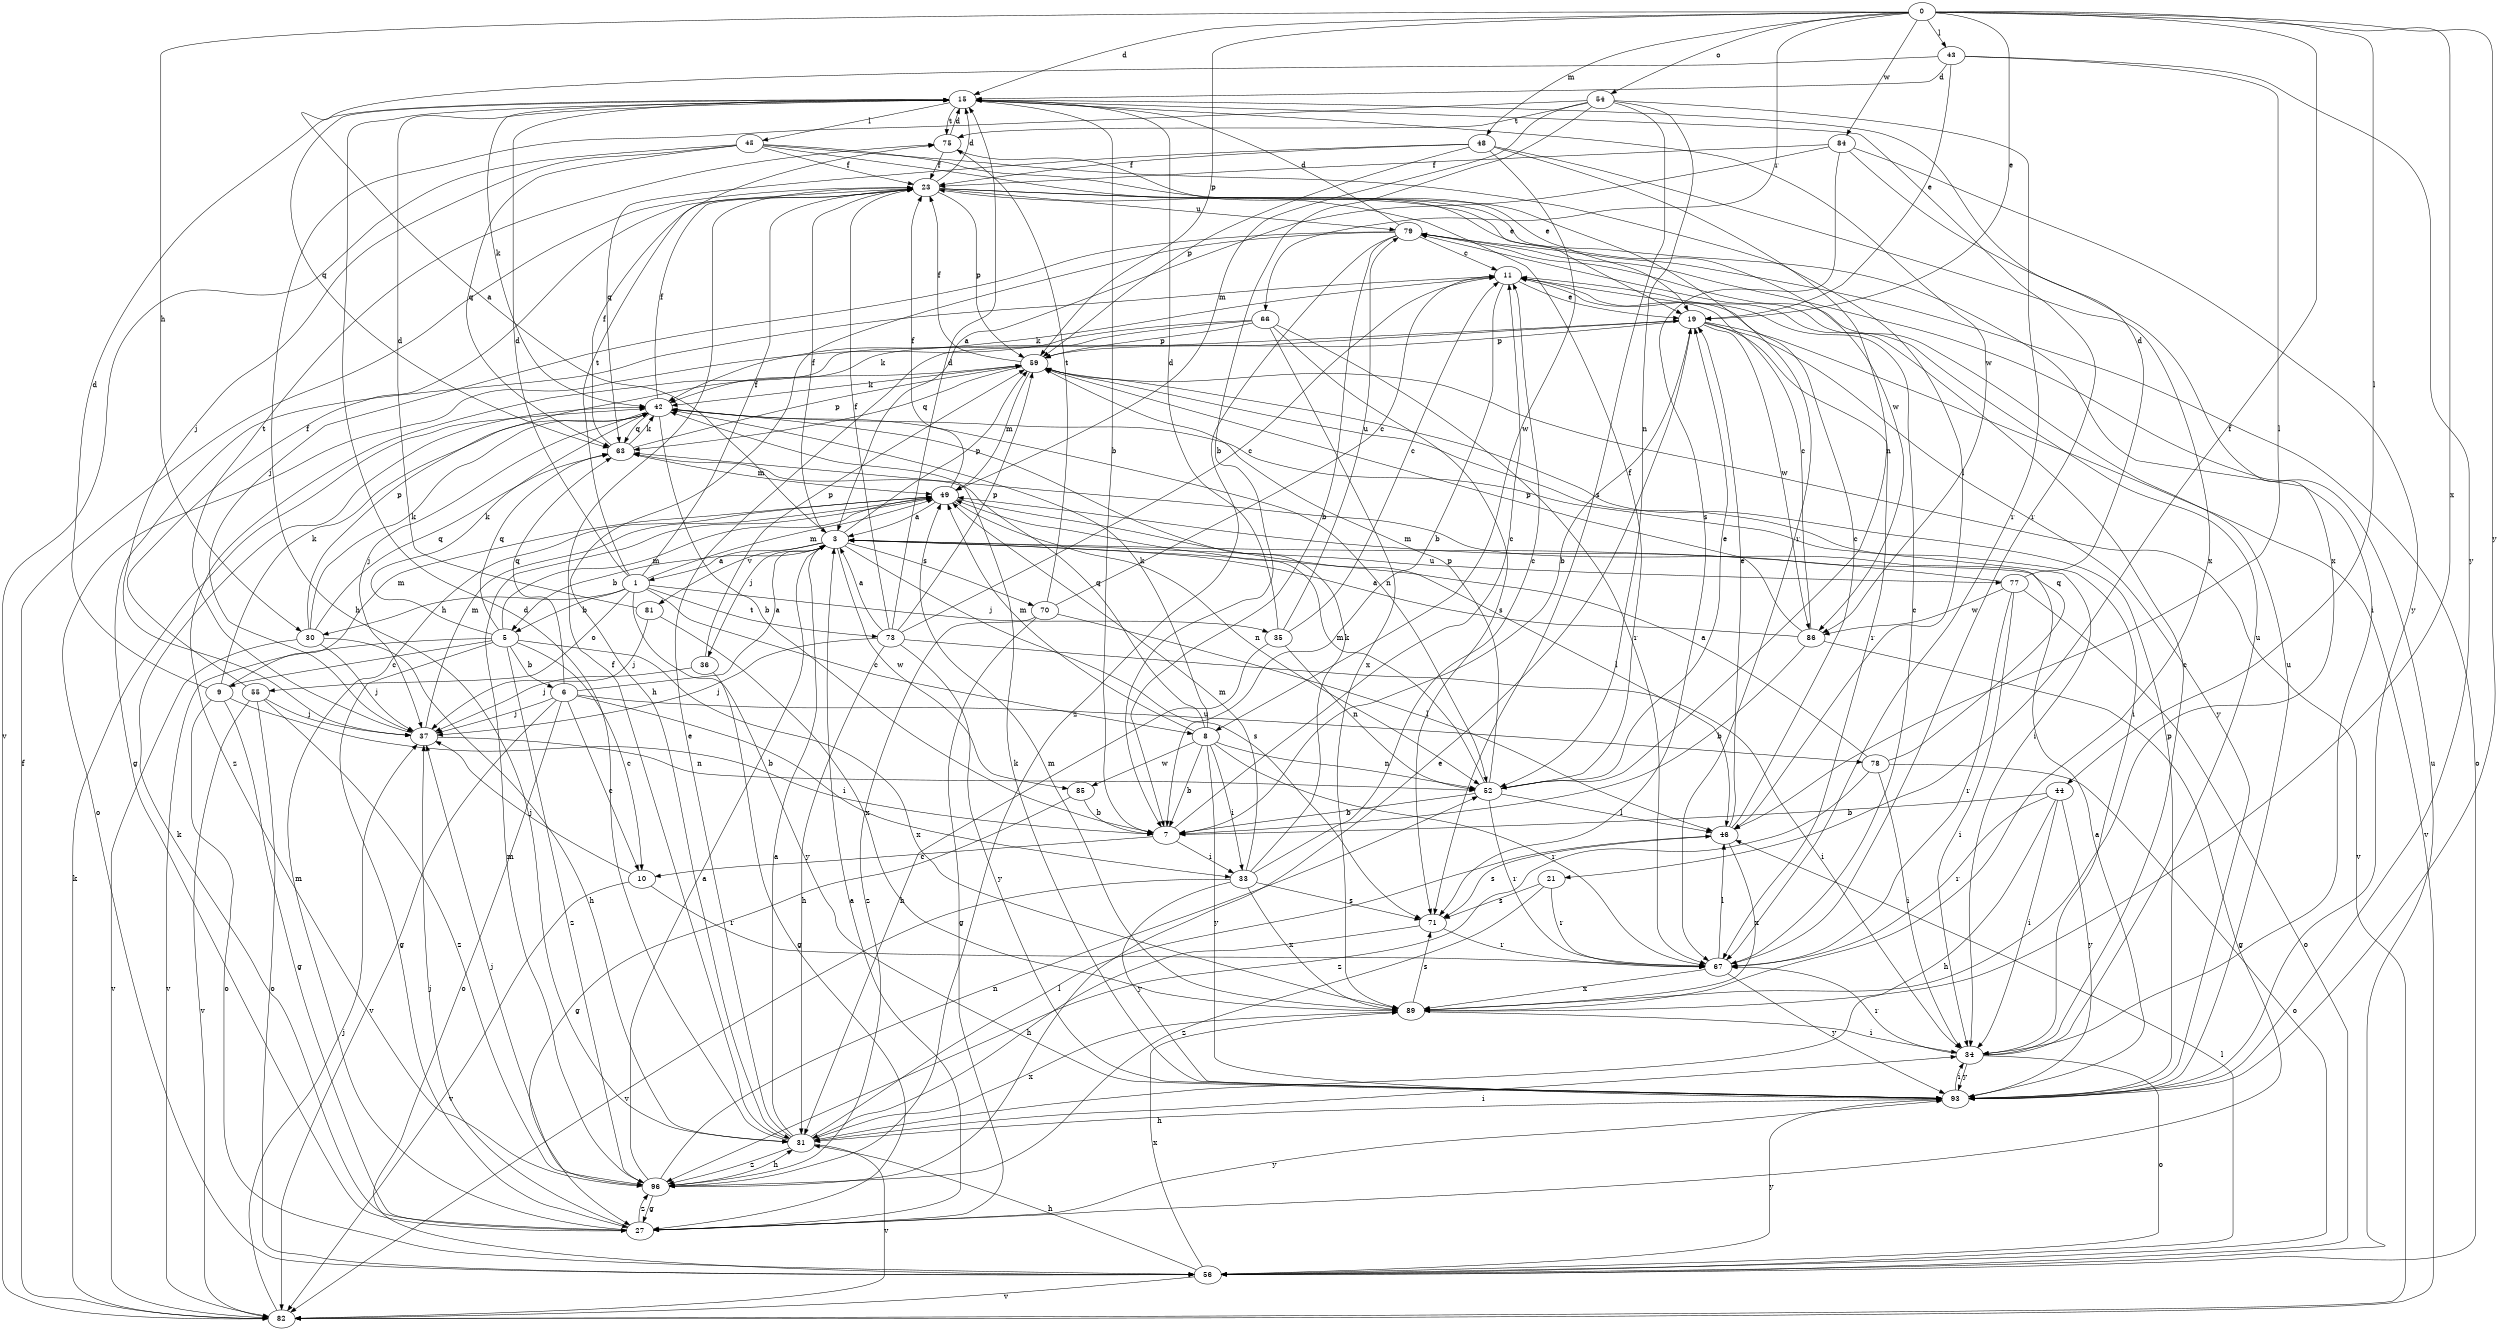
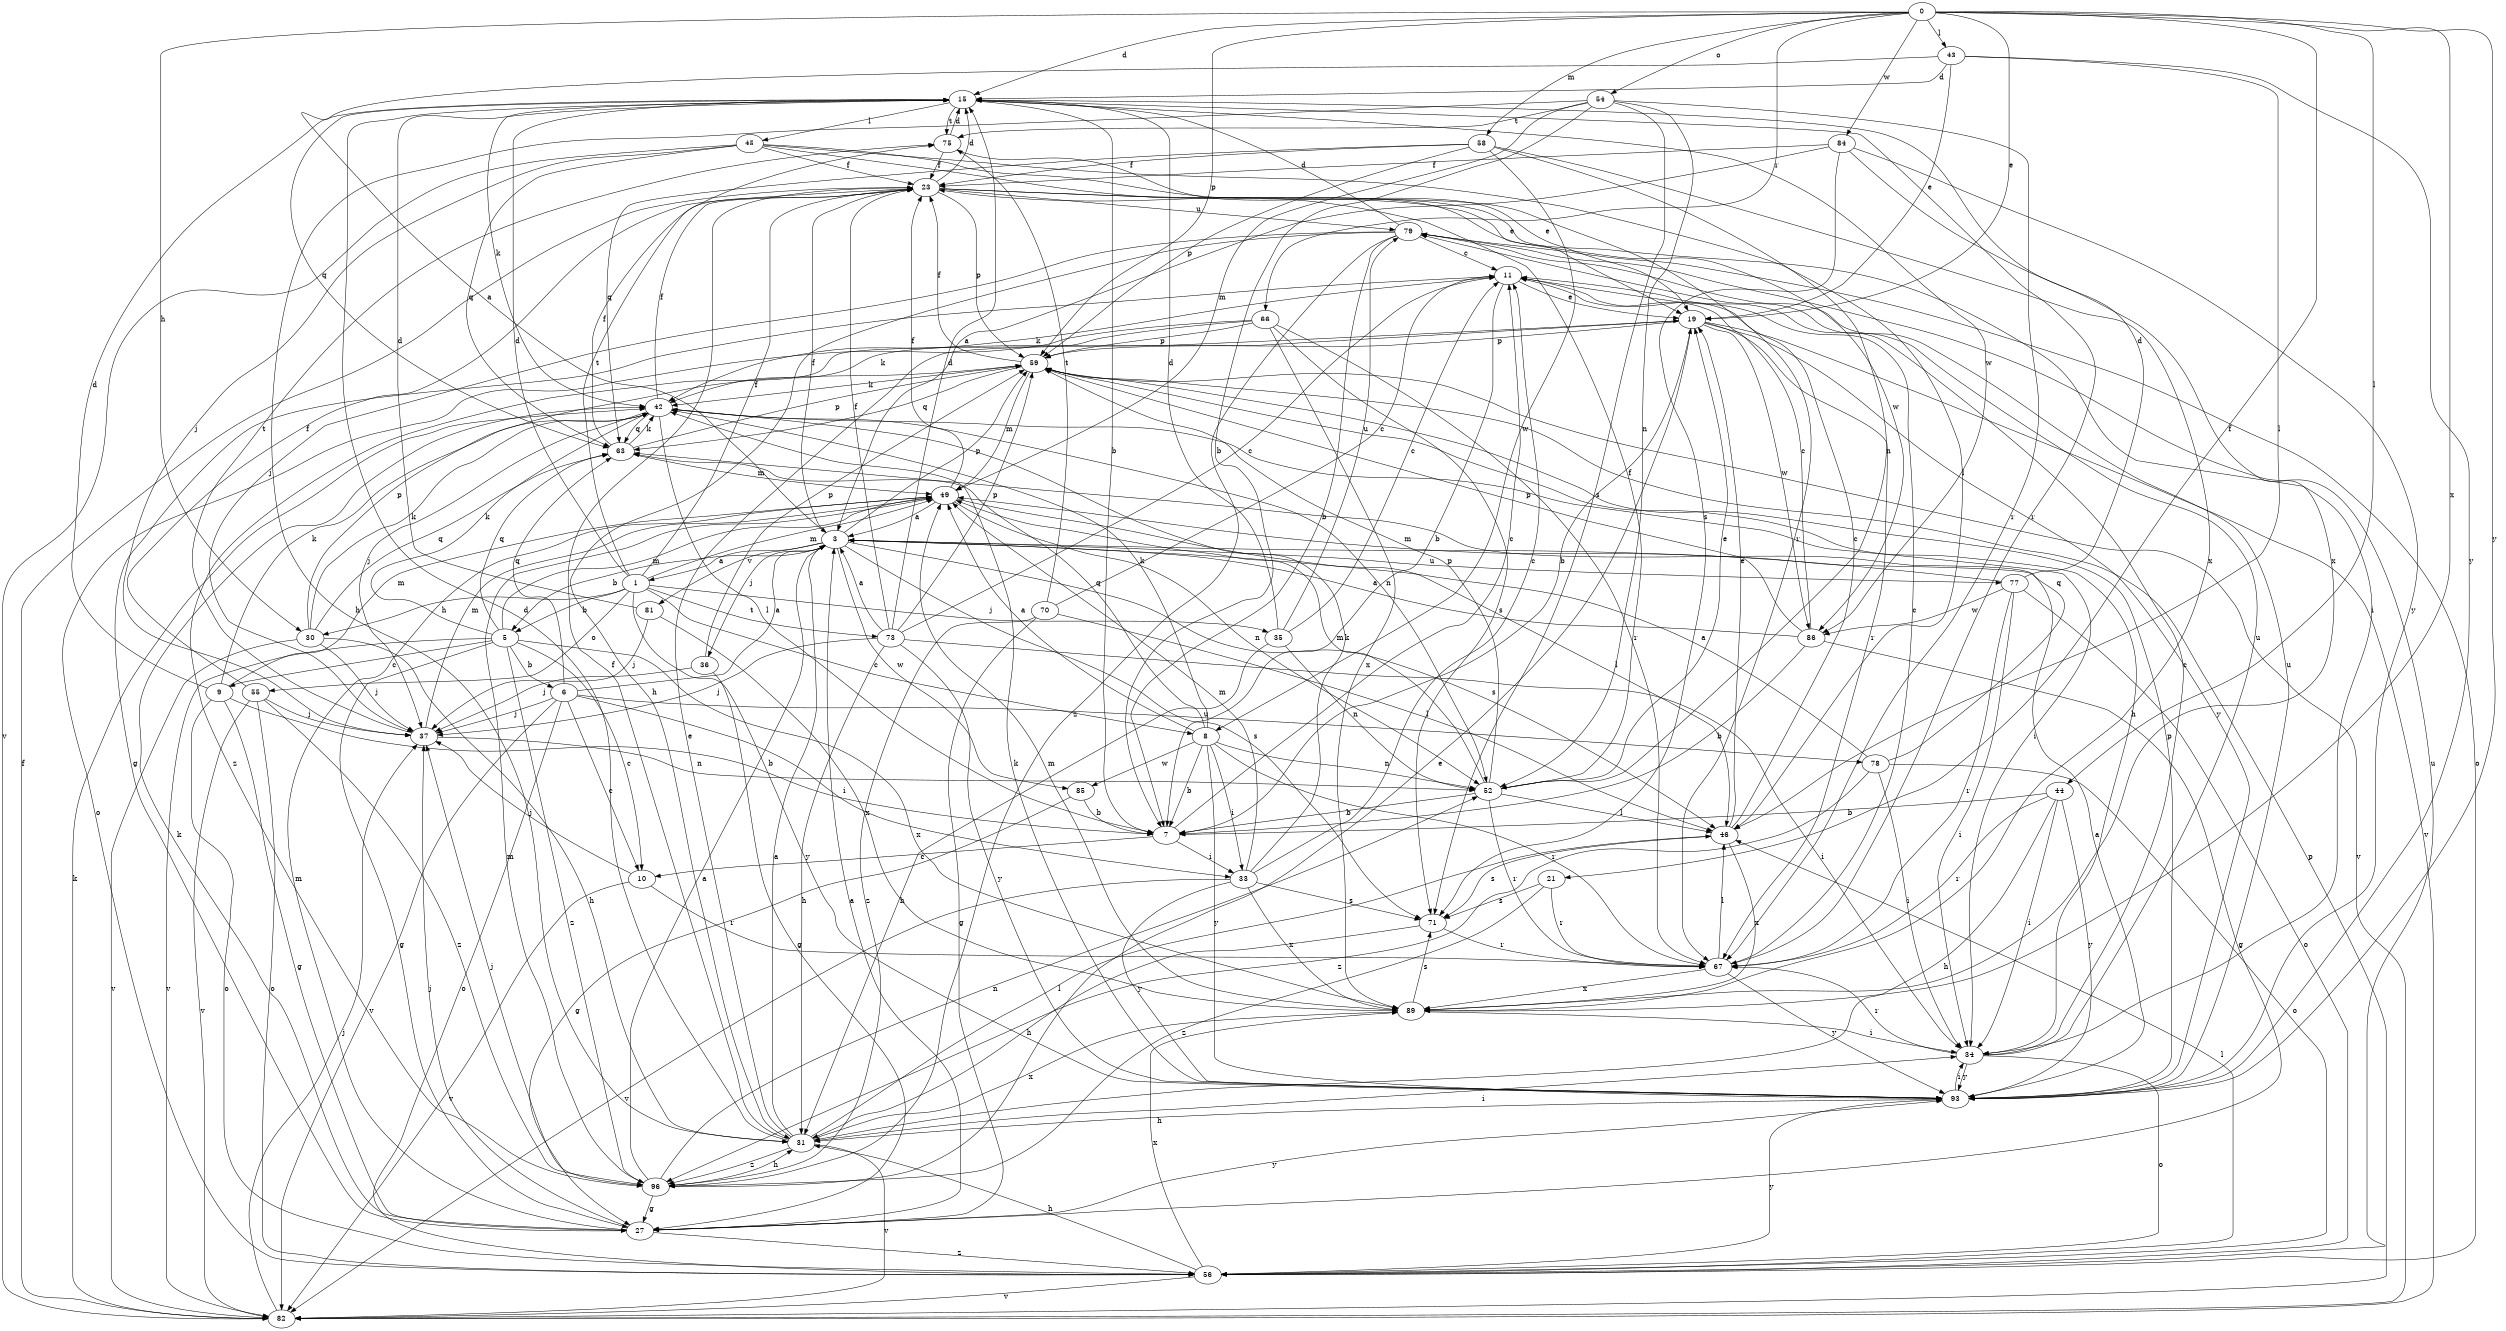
node "48": label "48" -> "58"
edge "3" -> "70": now "3" -> "46"
edge "42" -> "7": label "b" -> "l"
edge "8" -> "49": label "m" -> "a"
edge "59" -> "34": label "i" -> "h"
edge "27" -> "96": now "27" -> "56"
edge "82" -> "59": added, label "p"
